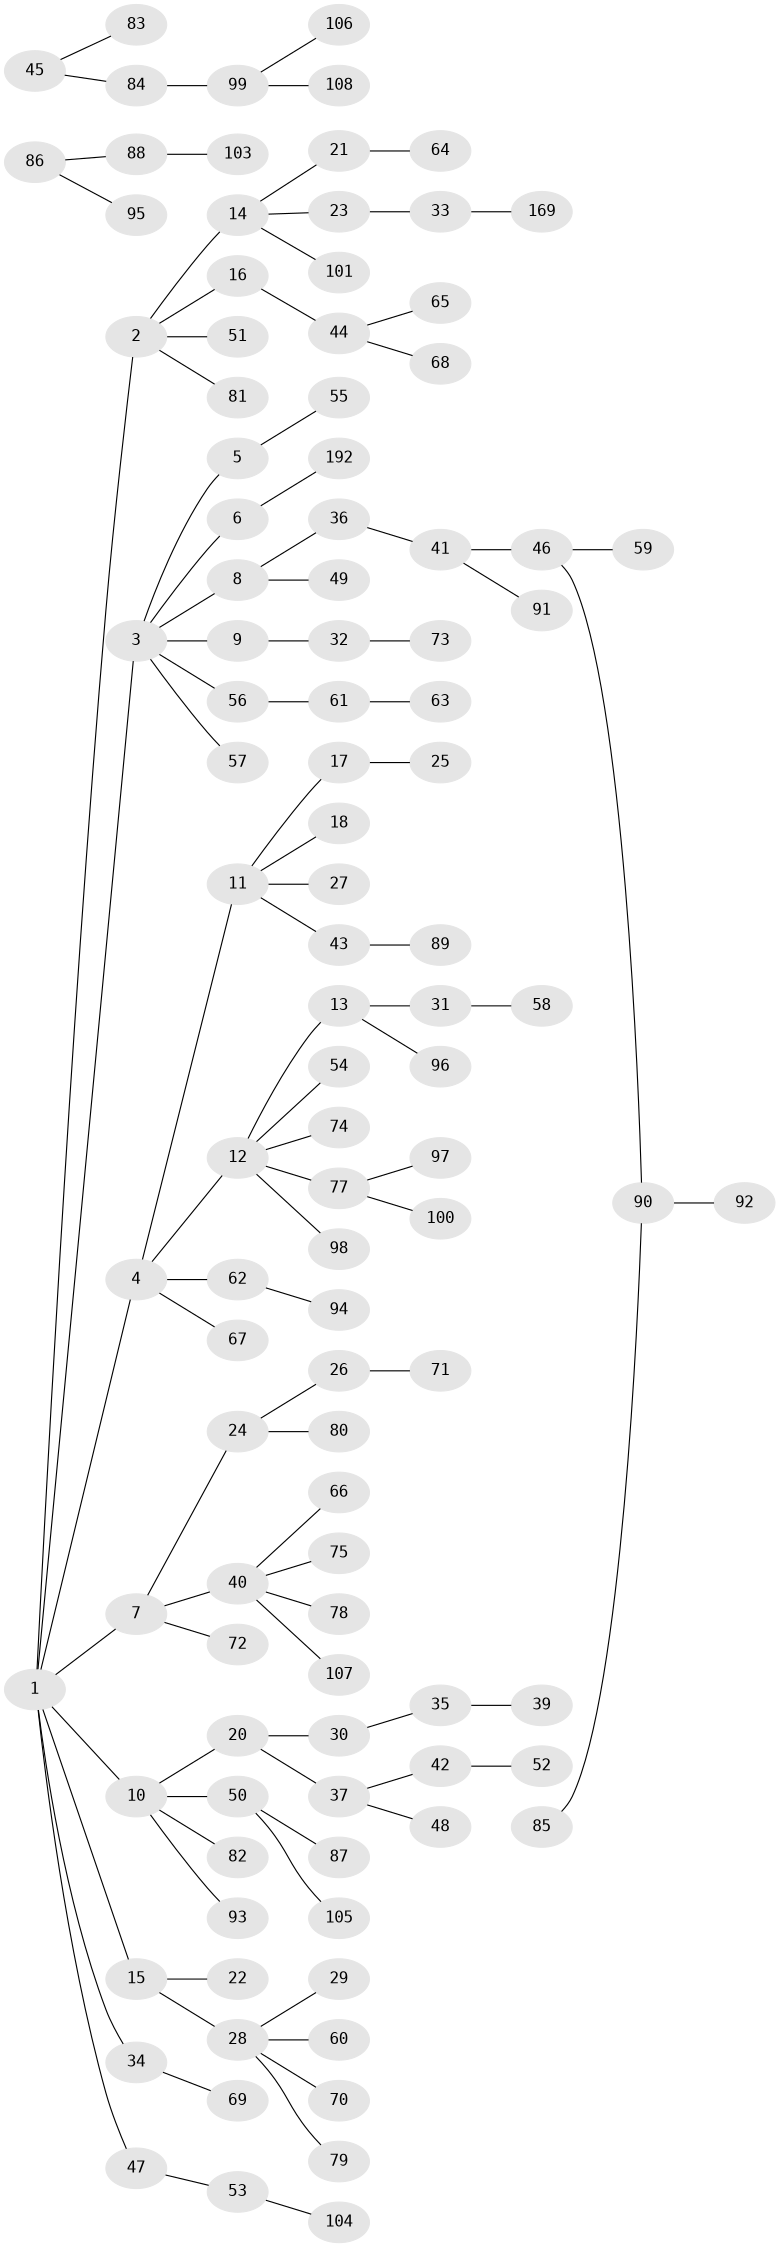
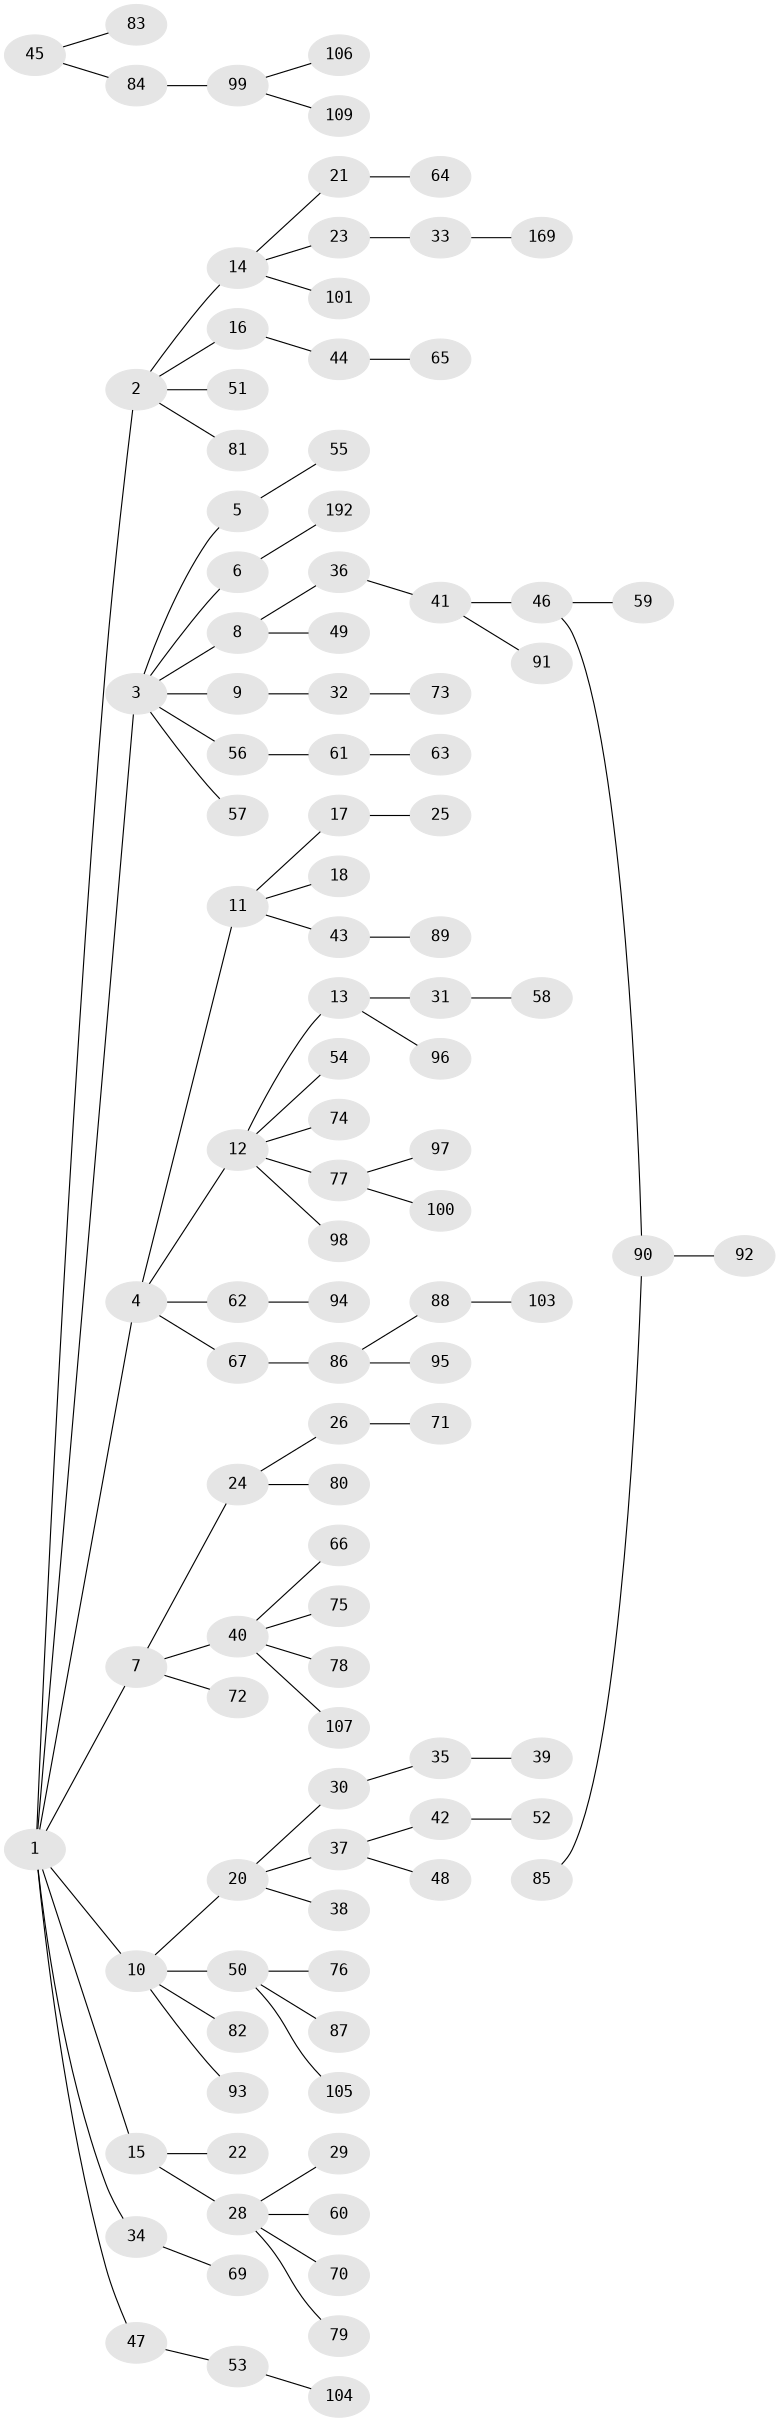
node "108": label "108" -> "109"
node "68": removed
node "27": removed
edge "67" -- "86": added
node "38": added
node "76": added
